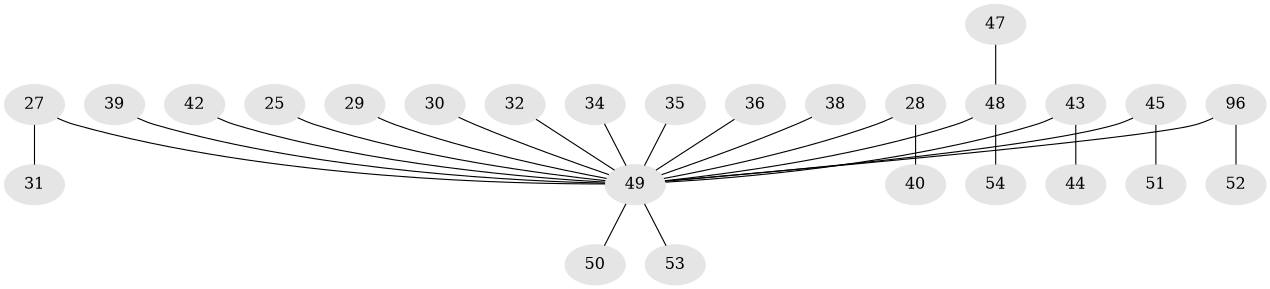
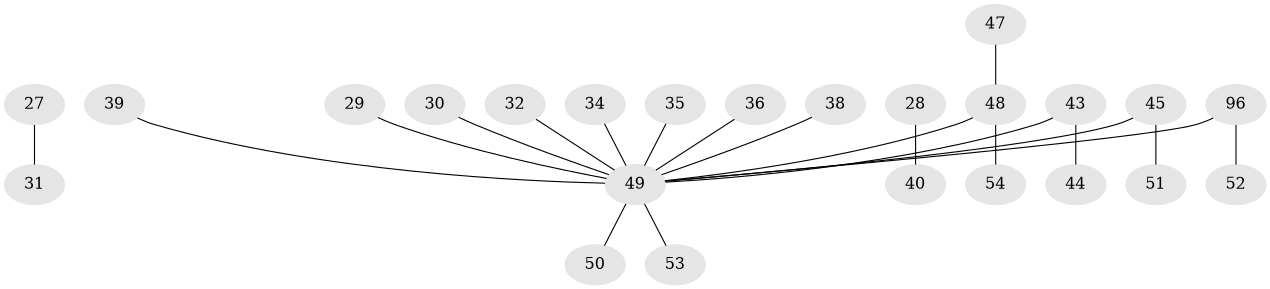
node "42": removed
node "25": removed
edge "28" -- "49": removed
edge "27" -- "49": removed
